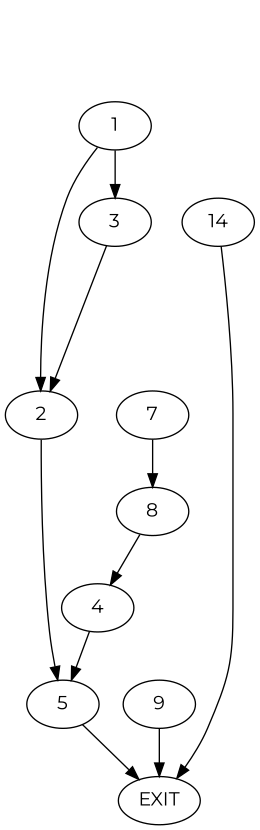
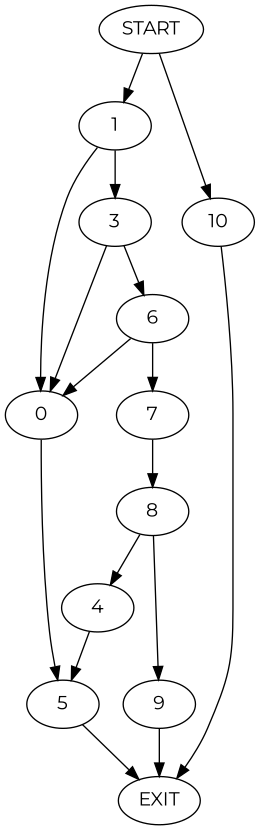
node "START": added
node "14": label "14" -> "10"
node "6": added
node "2": label "2" -> "0"
edge "8" -> "9": added
